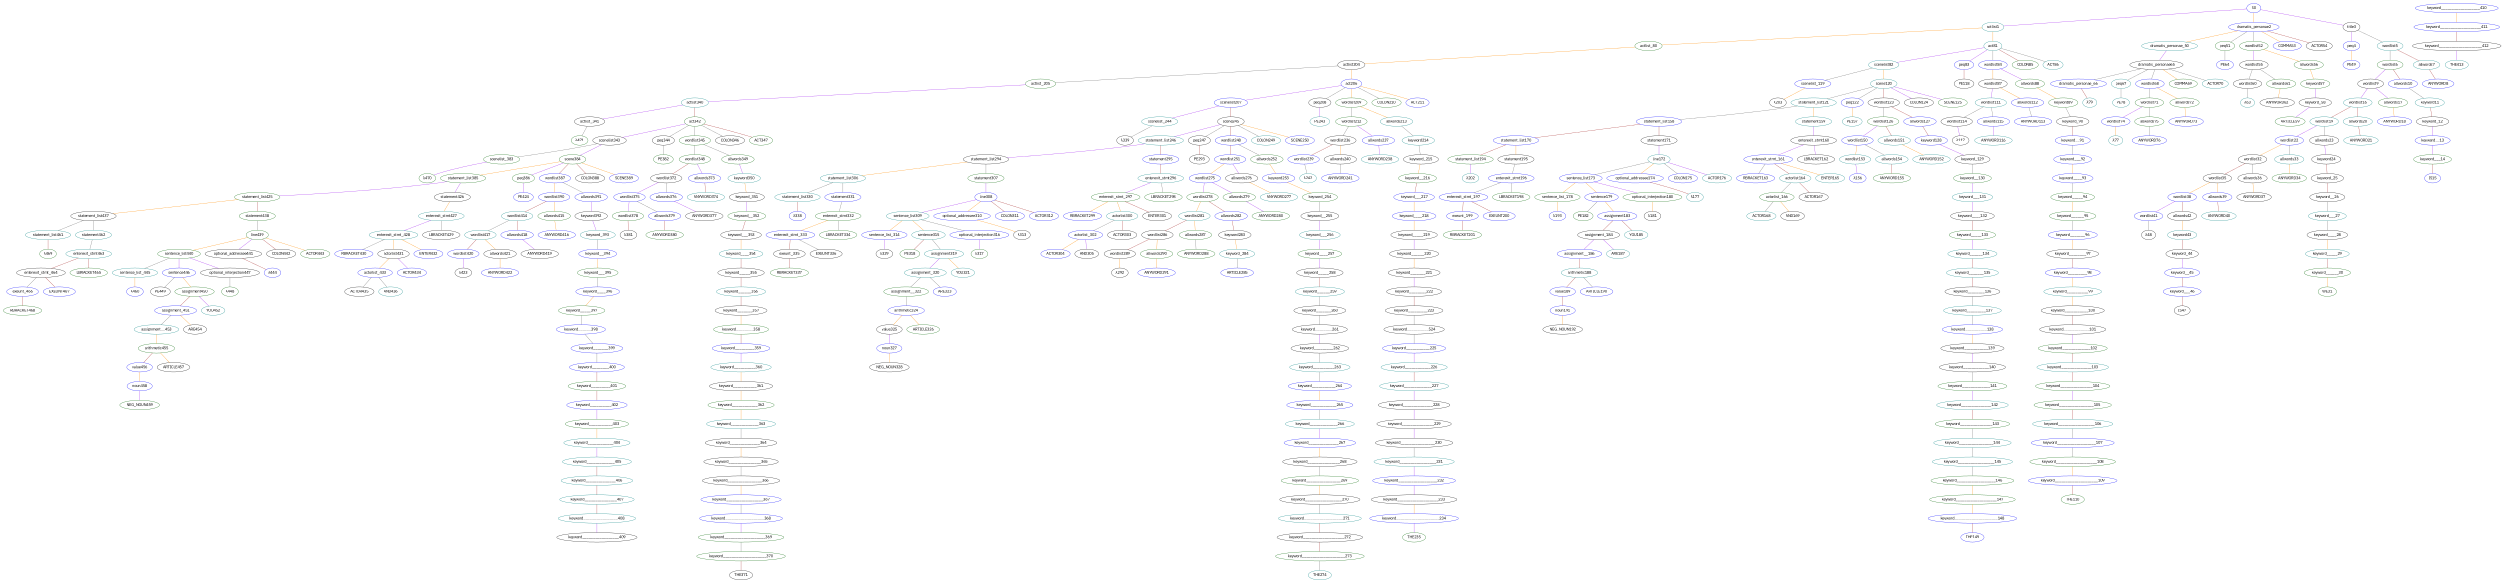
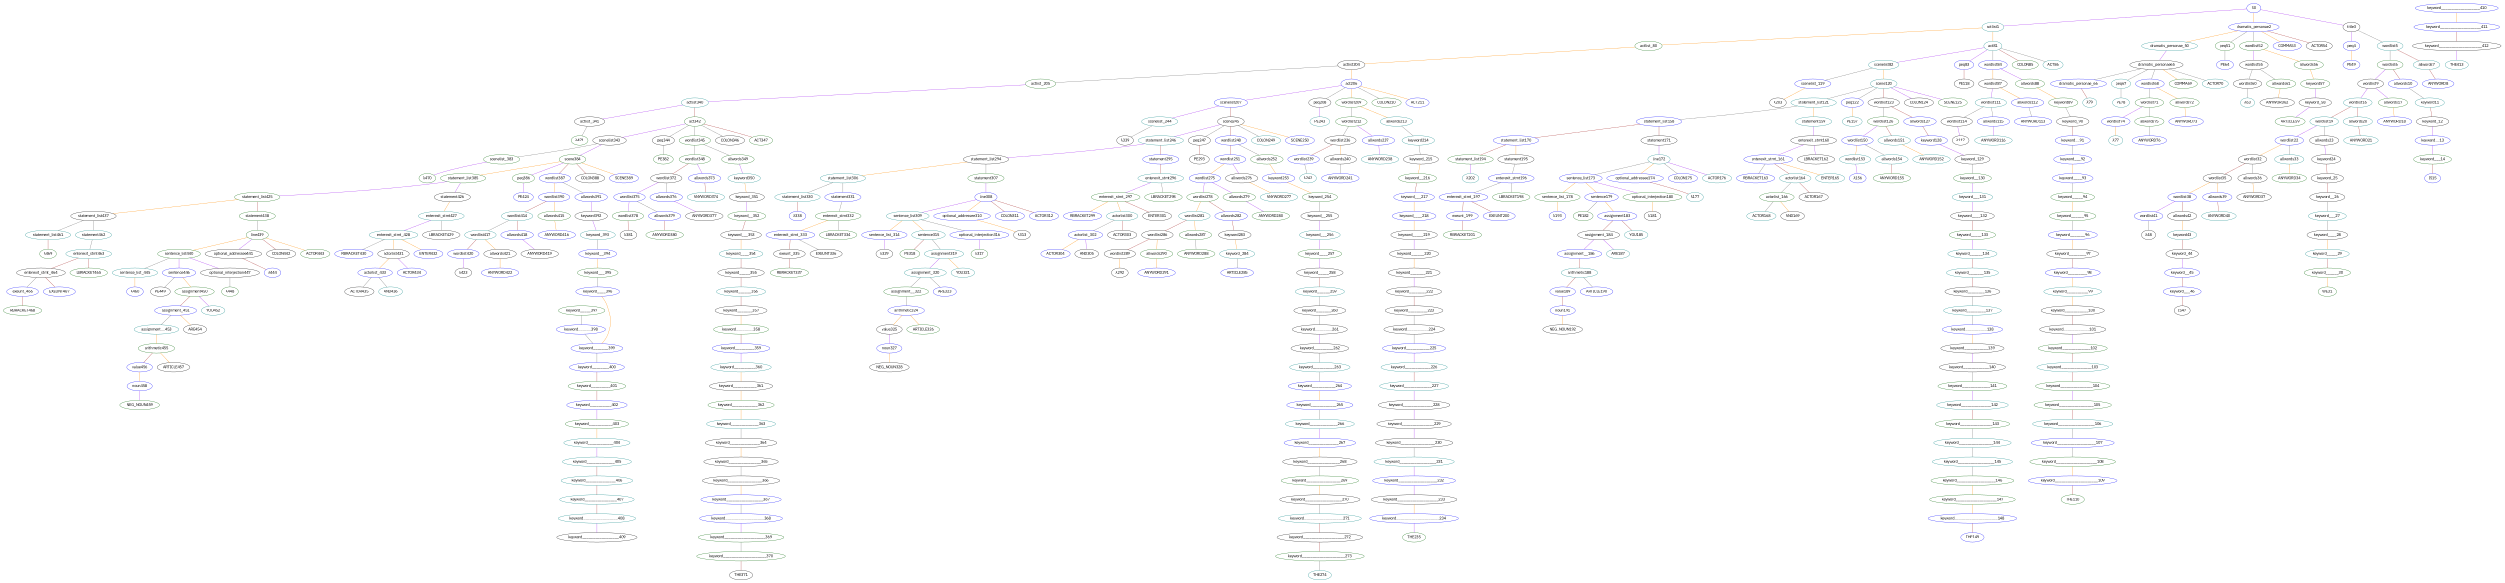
edge "keyword____396" -- "keyword_____397": now "keyword____396" -- "keyword_______399"
node "keyword__________524": label "keyword__________524" -> "keyword__________224"
